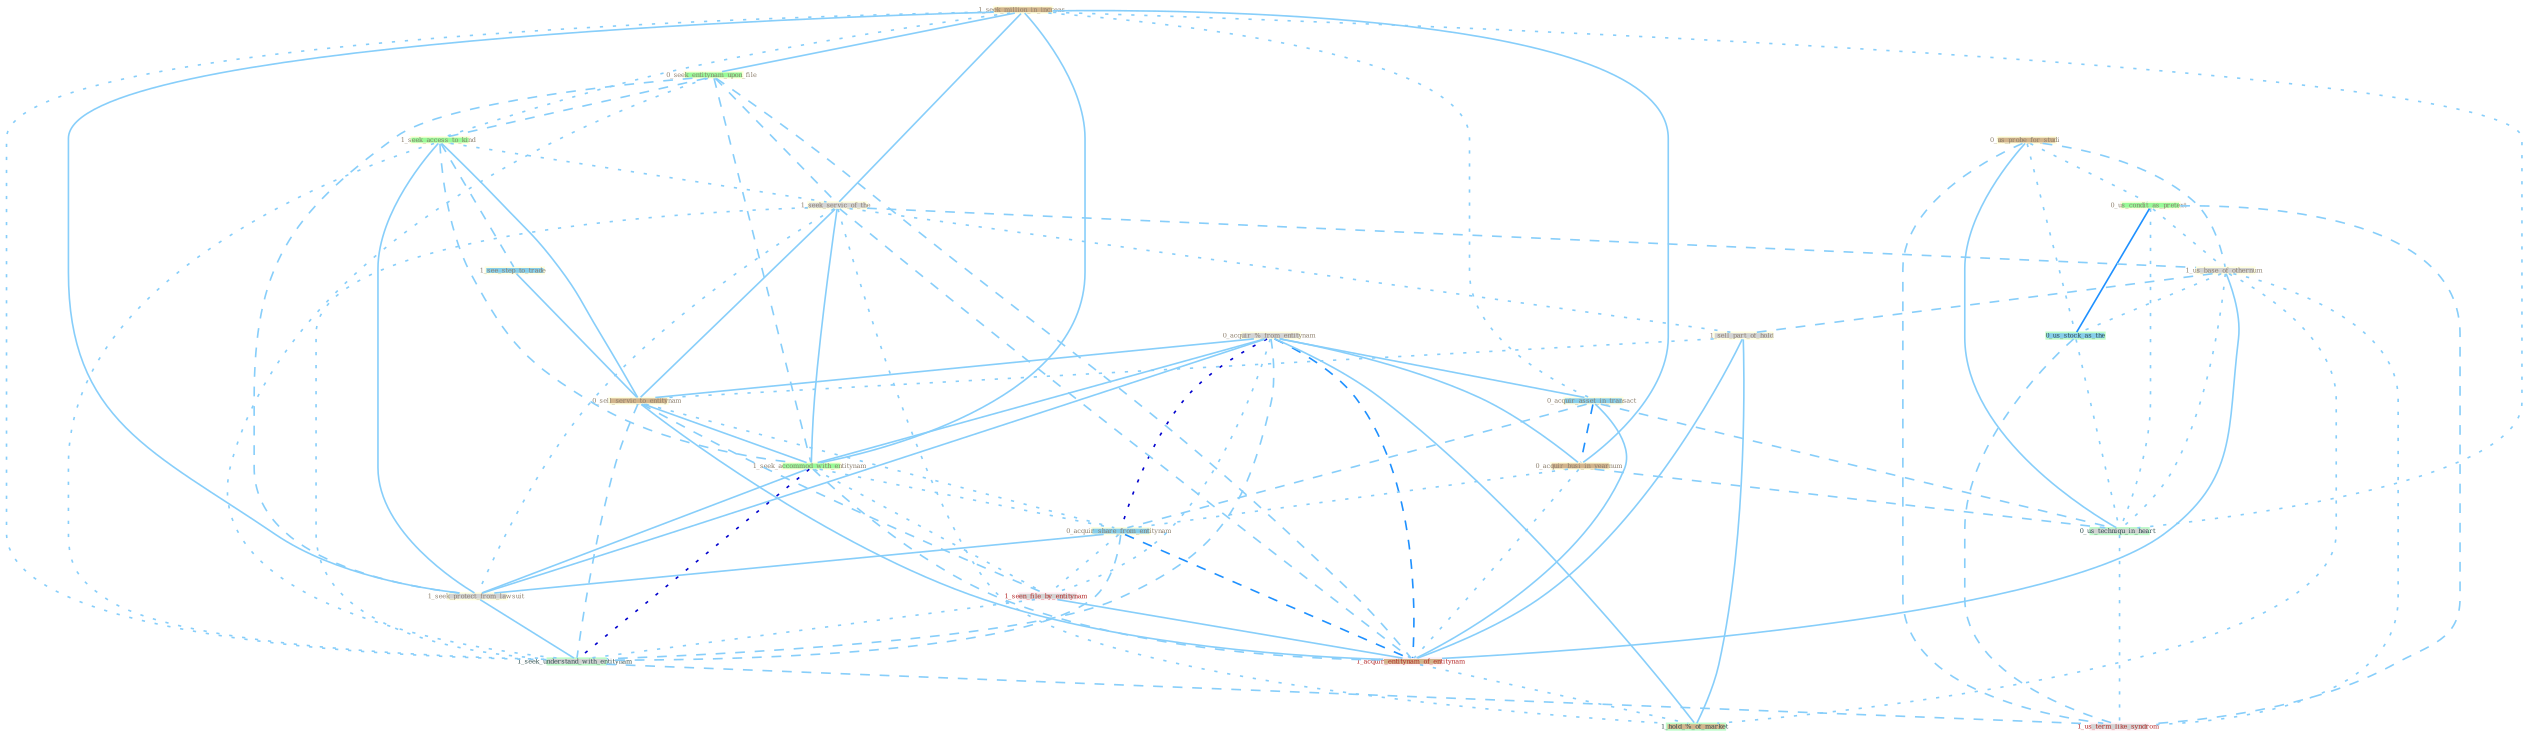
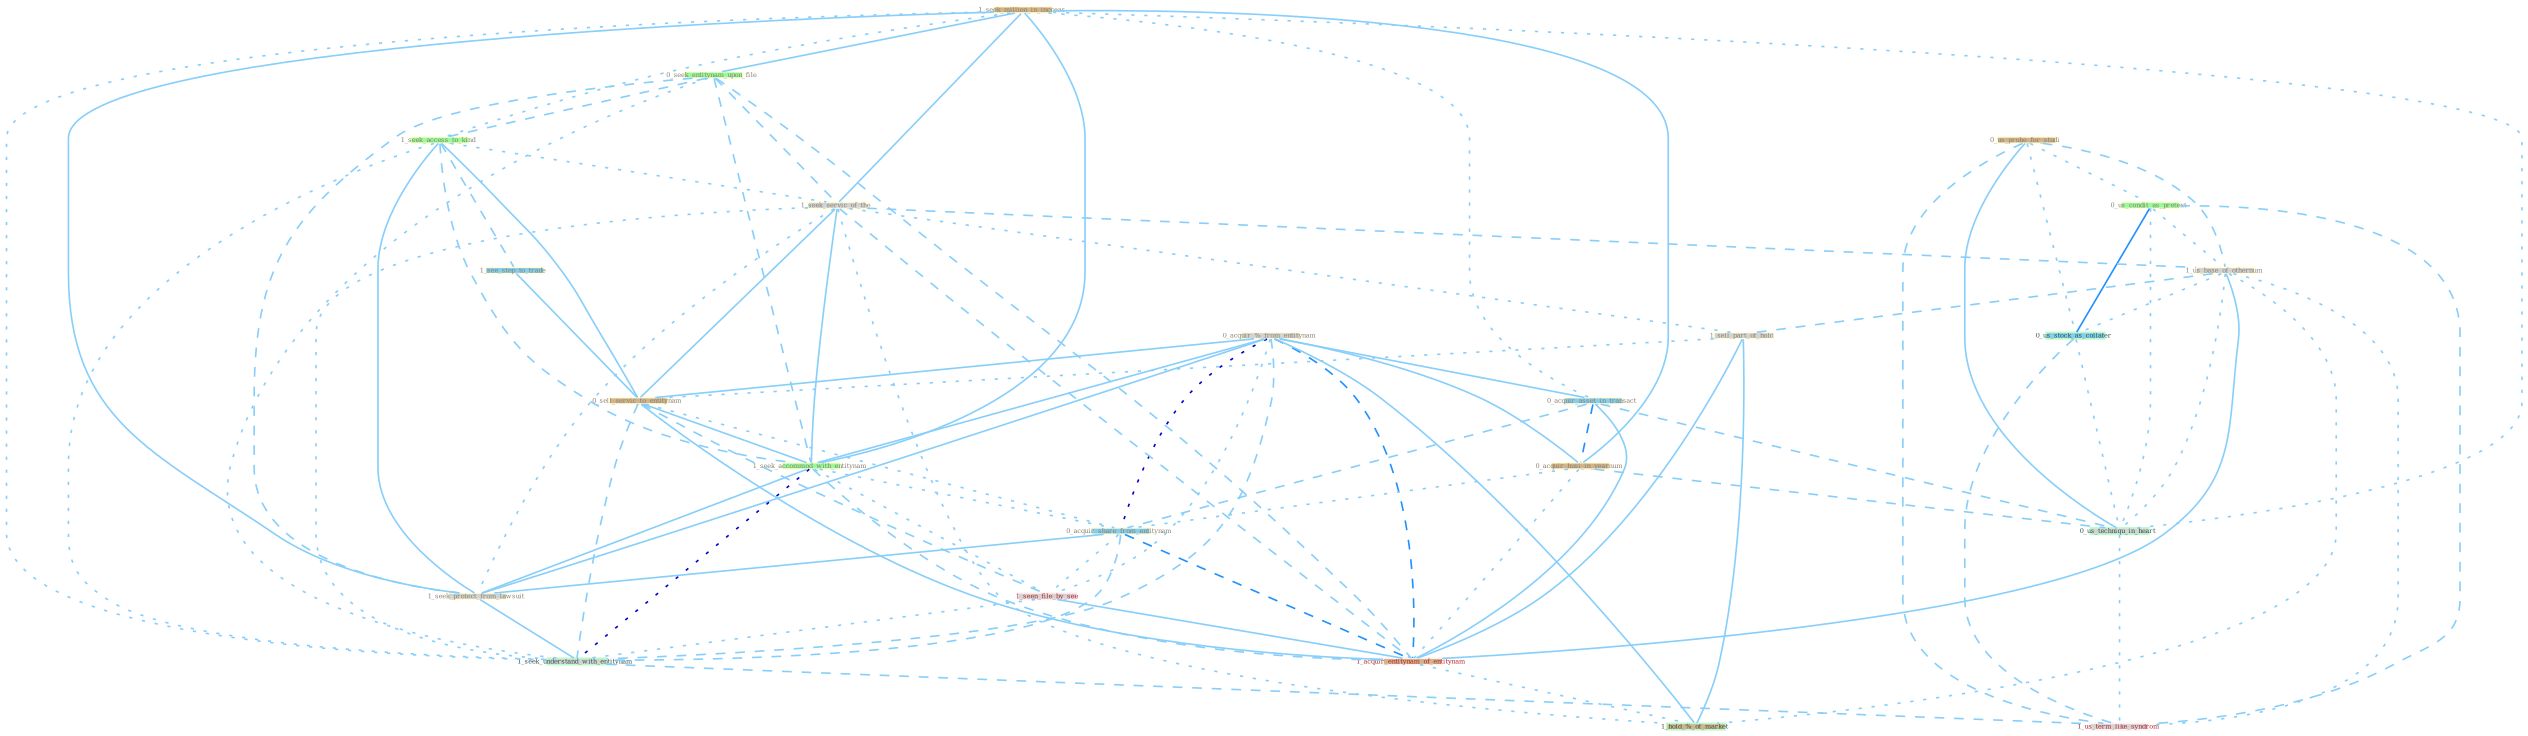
node "0_us_stock_as_the": label "0_us_stock_as_the" -> "0_us_stock_as_collater"
node "1_seen_file_by_entitynam": label "1_seen_file_by_entitynam" -> "1_seen_file_by_see"
